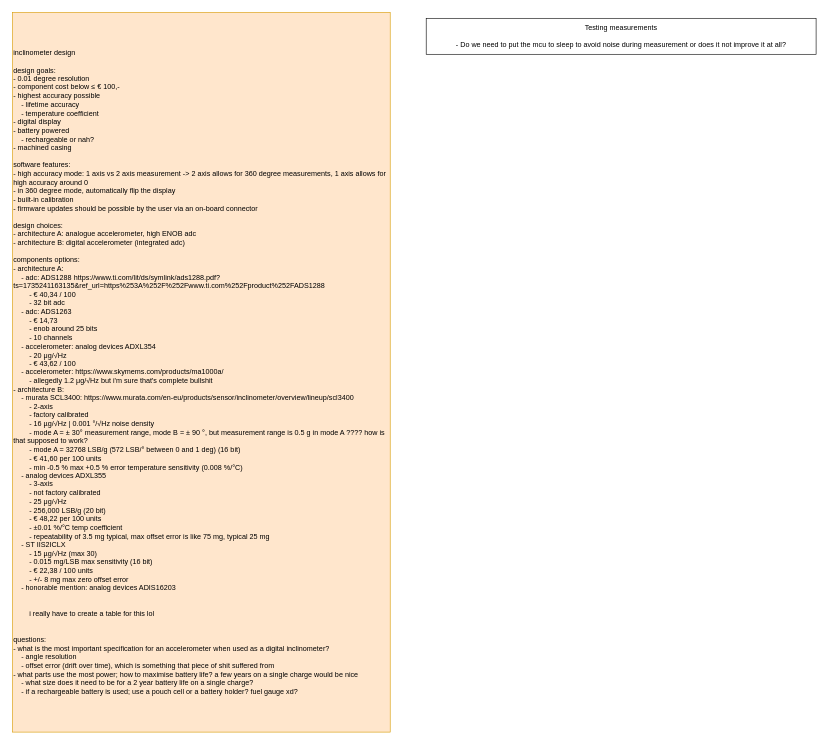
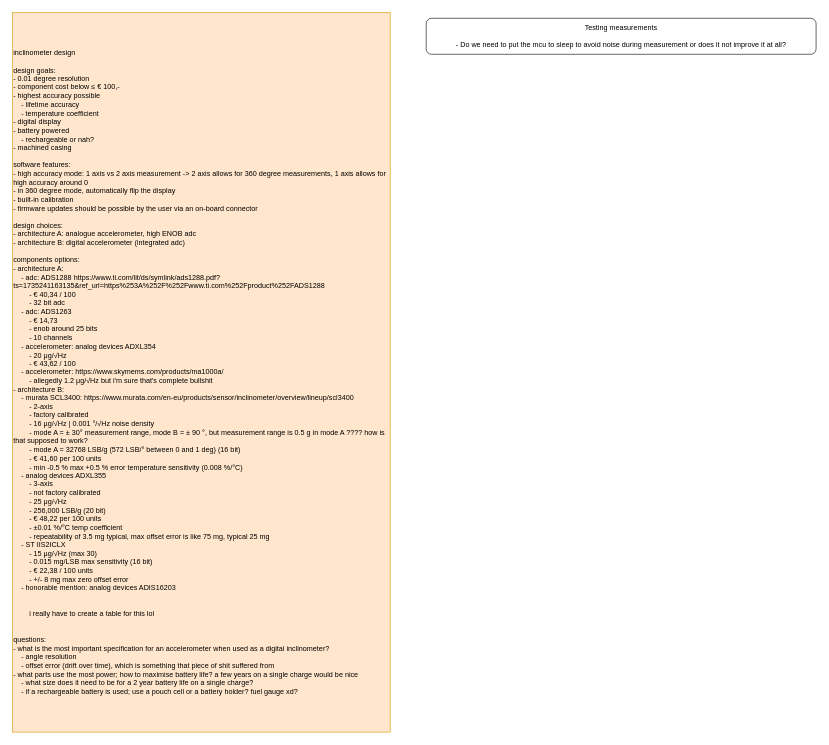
node "Testing measurements - Do we need to put the mcu to sleep to avoid noise during measurement or does it not improve it at all?": shape rectangle -> rounded rectangle
